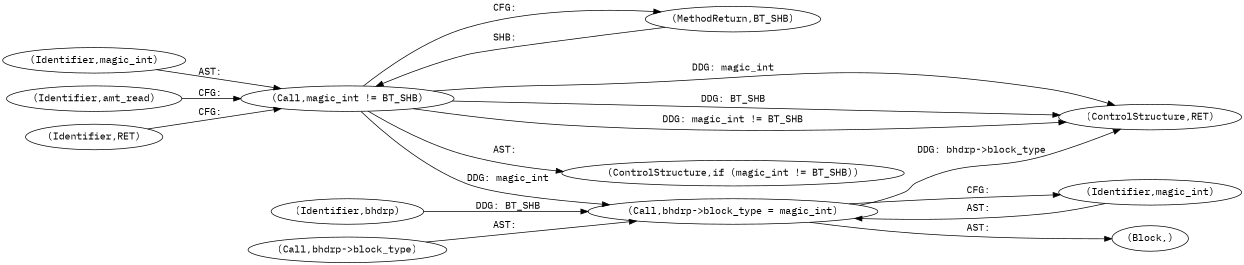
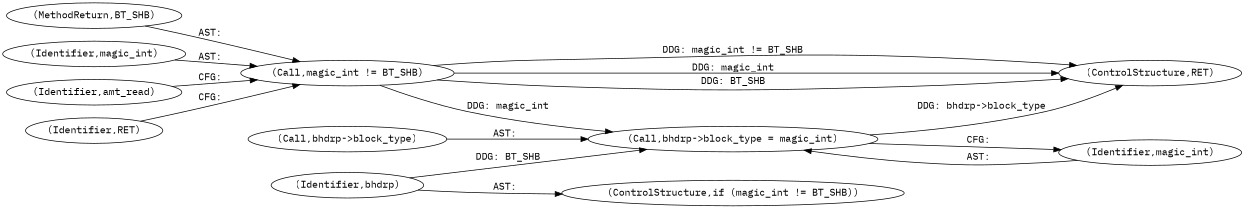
edge "(Call,magic_int != BT_SHB)" -> "(MethodReturn,BT_SHB)": removed, label "CFG:"
edge "(MethodReturn,BT_SHB)" -> "(Call,magic_int != BT_SHB)": label "SHB: " -> "AST: "
edge "(Call,magic_int != BT_SHB)" -> "(ControlStructure,if (magic_int != BT_SHB))": now "(Identifier,bhdrp)" -> "(ControlStructure,if (magic_int != BT_SHB))"
node "(Block,)": removed
